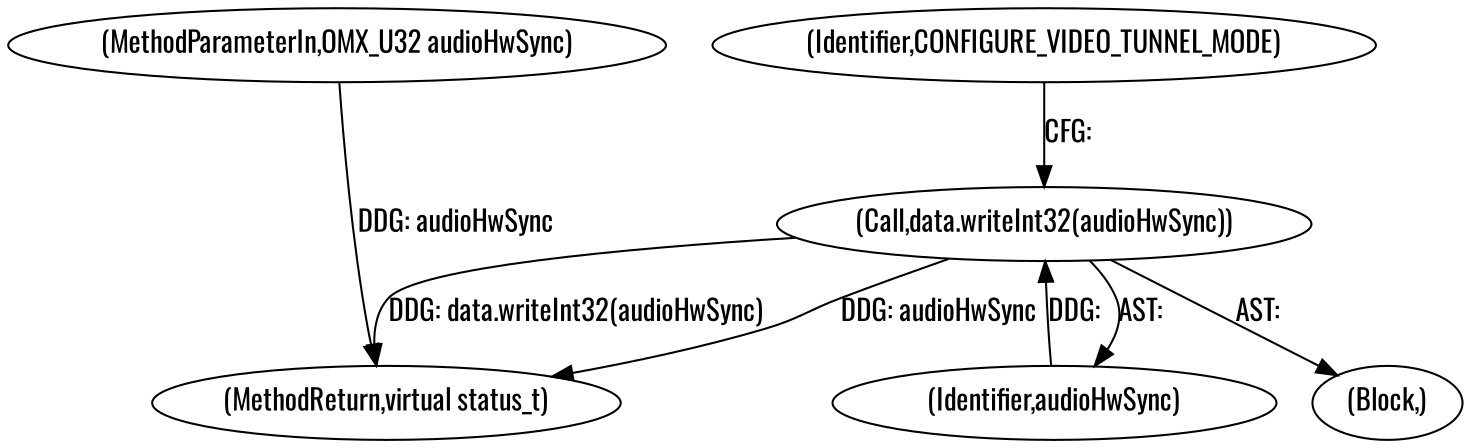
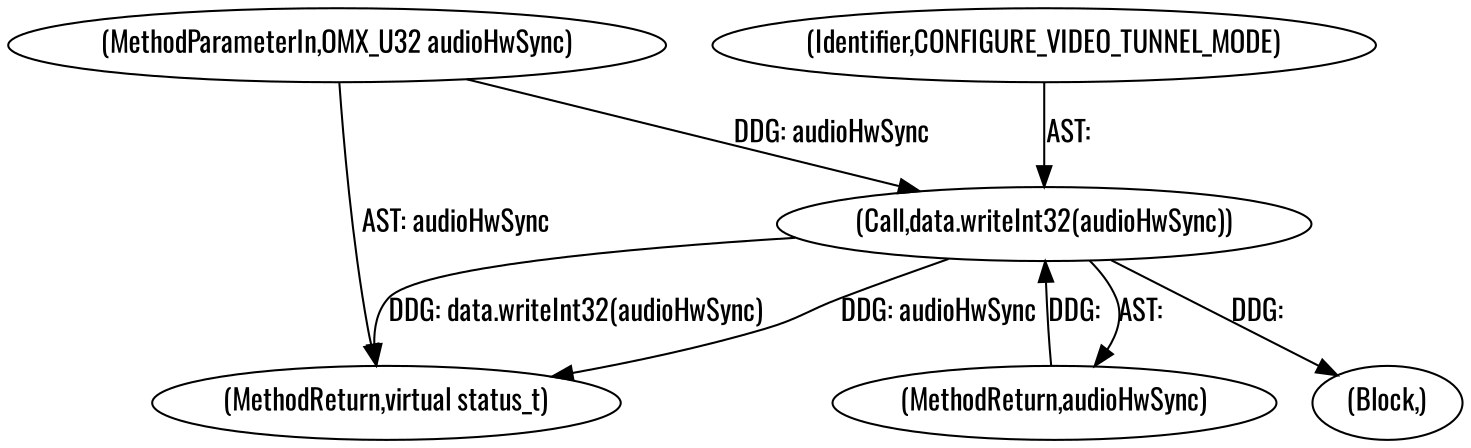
edge "(MethodParameterIn,OMX_U32 audioHwSync)" -> "(Call,data.writeInt32(audioHwSync))": added, label "DDG: audioHwSync"
edge "(Identifier,CONFIGURE_VIDEO_TUNNEL_MODE)" -> "(Call,data.writeInt32(audioHwSync))": label "CFG: " -> "AST: "
edge "(MethodParameterIn,OMX_U32 audioHwSync)" -> "(MethodReturn,virtual status_t)": label "DDG: audioHwSync" -> "AST: audioHwSync"
edge "(Call,data.writeInt32(audioHwSync))" -> "(Block,)": label "AST: " -> "DDG: "
node "(Identifier,audioHwSync)": label "(Identifier,audioHwSync)" -> "(MethodReturn,audioHwSync)"
